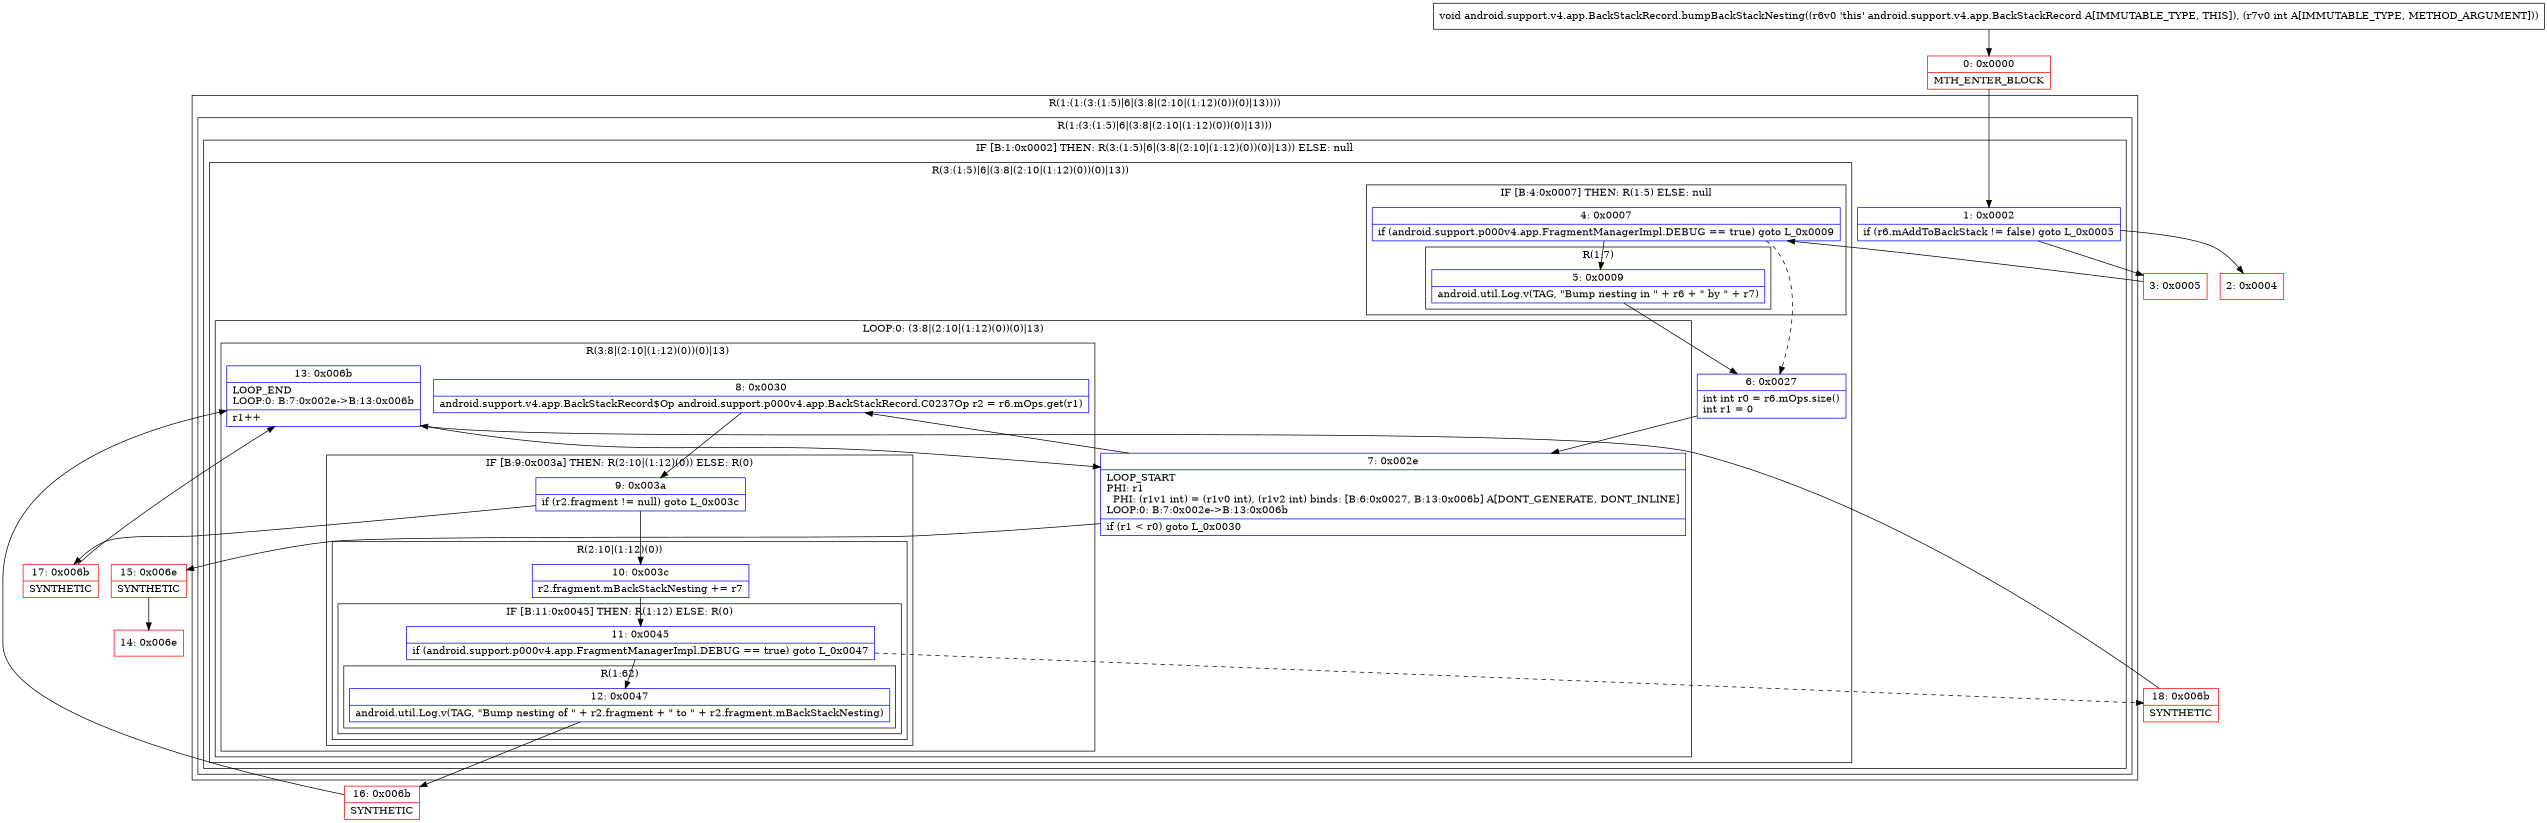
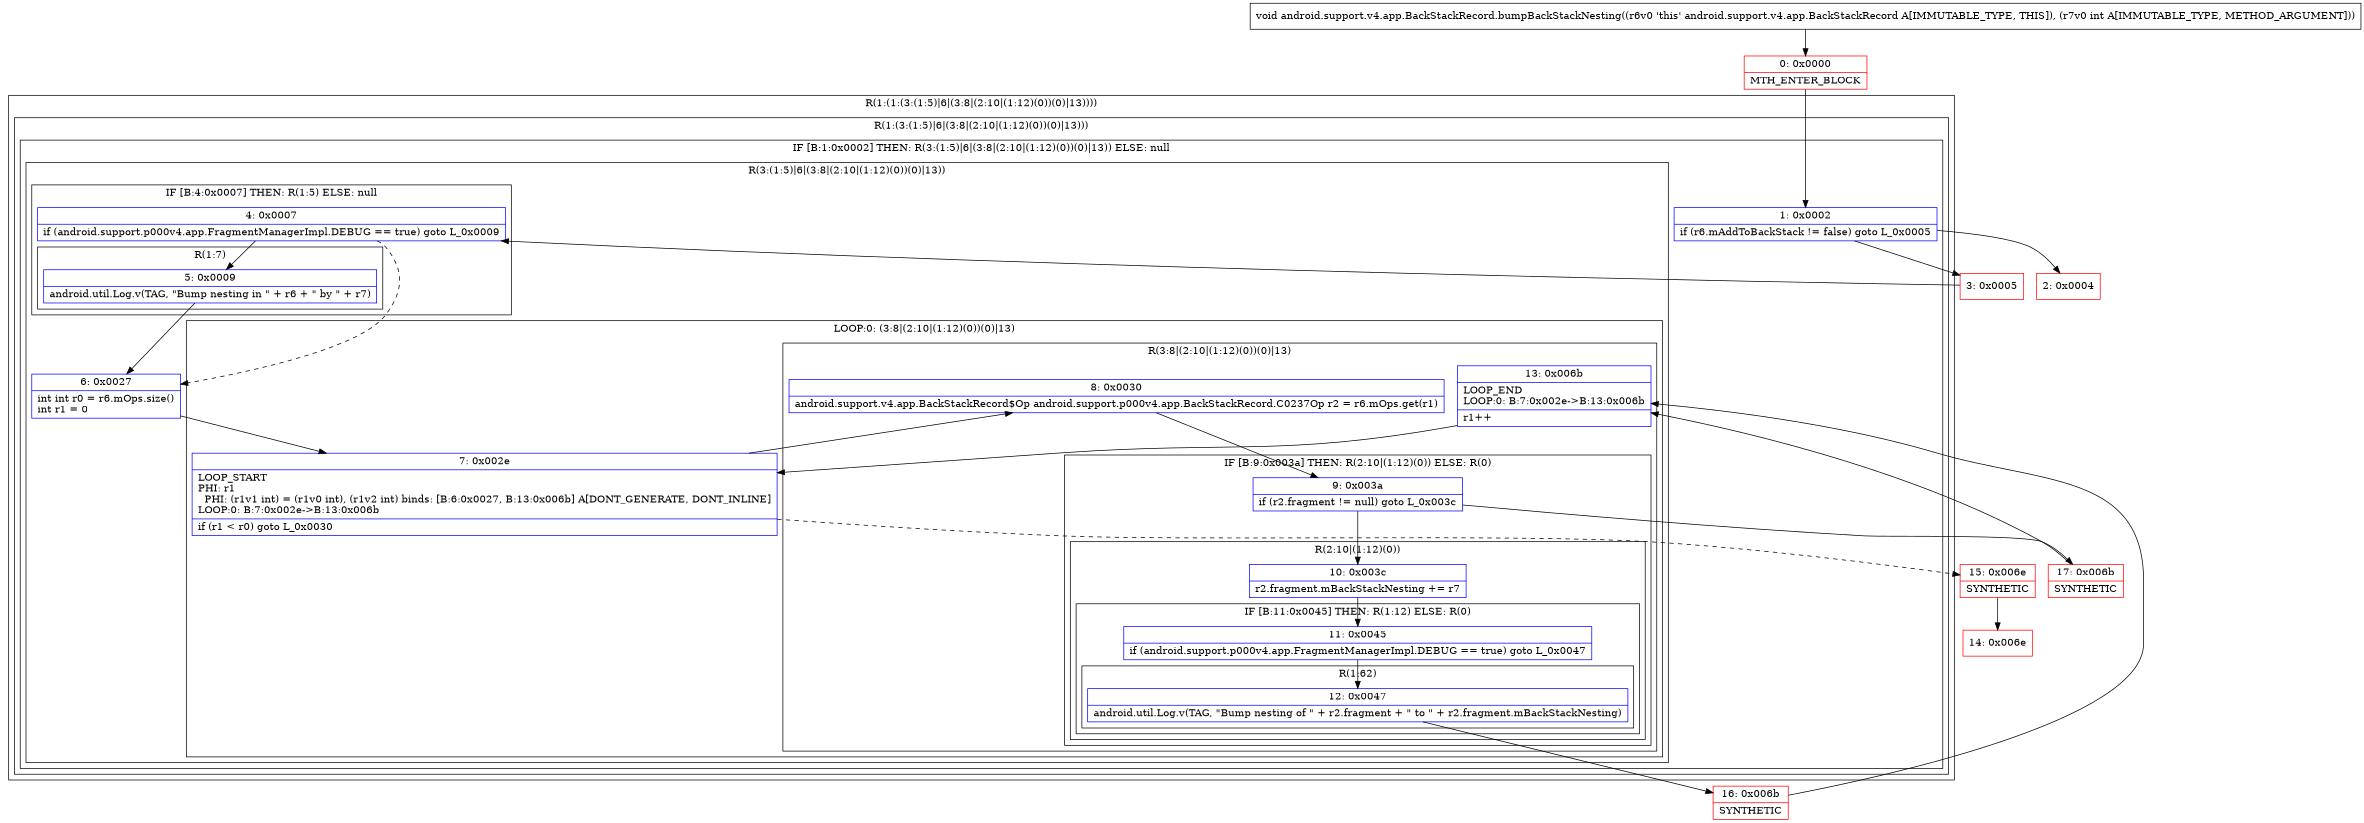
edge "7: 0x002e" -> "15: 0x006e": style solid -> dashed
node "18: 0x006b": removed
